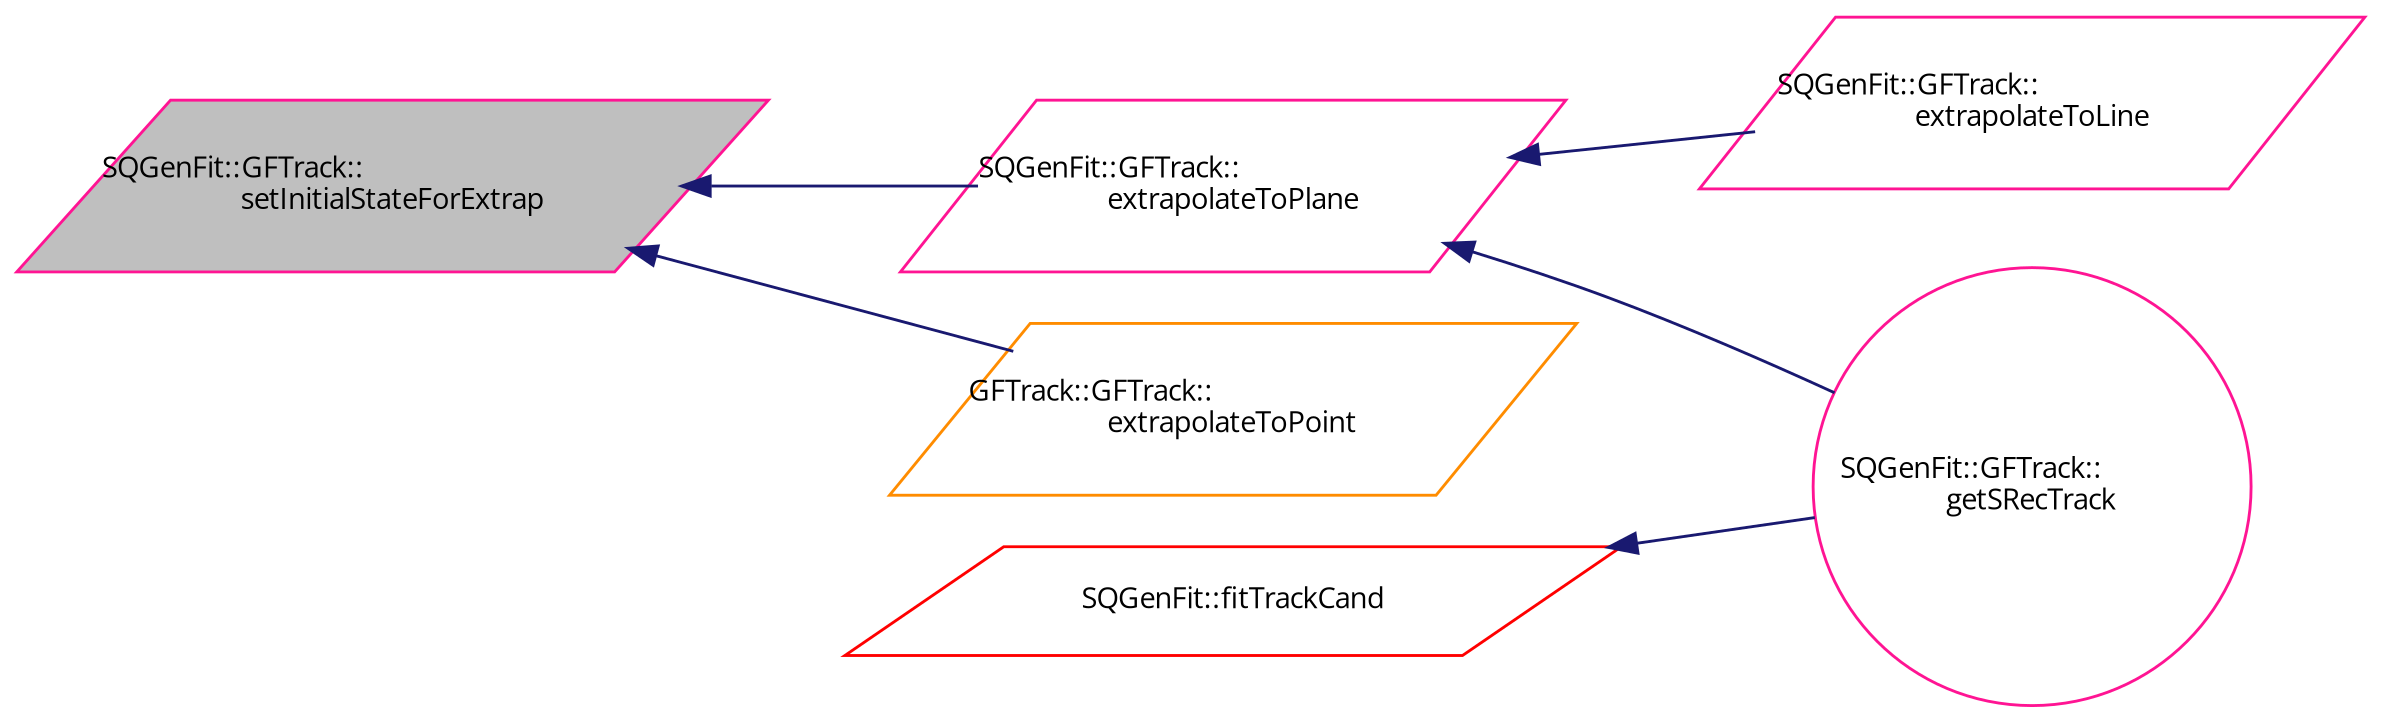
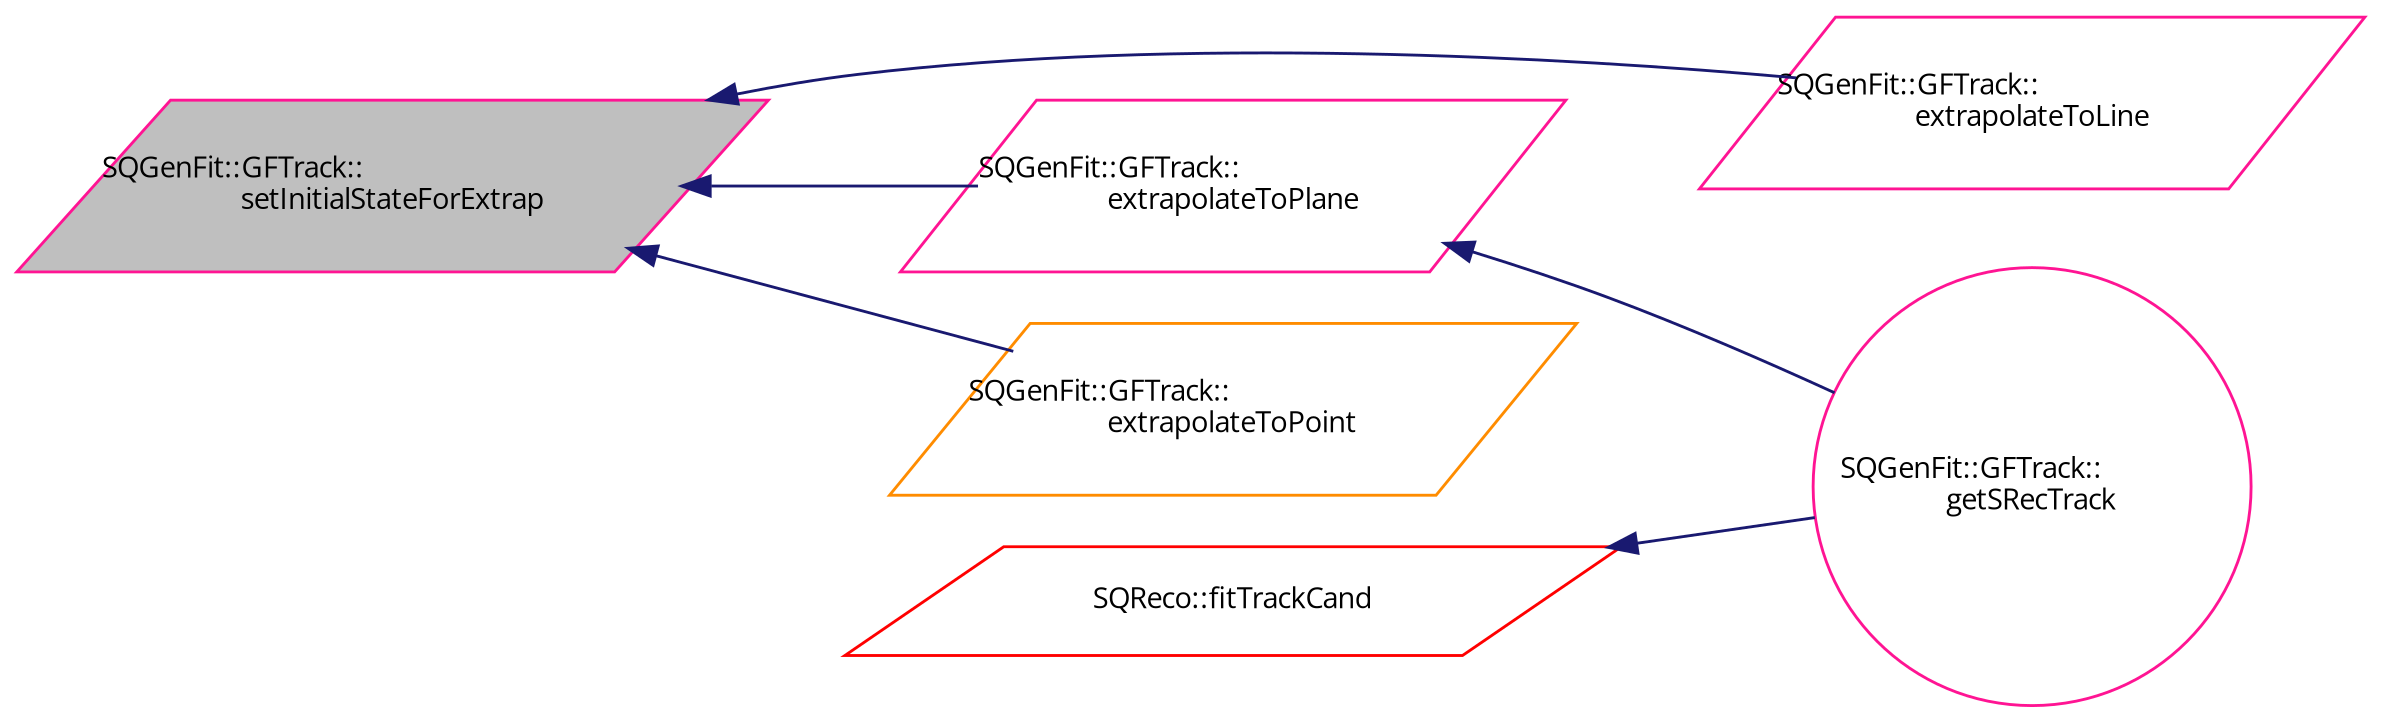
edge "SQGenFit::GFTrack:: extrapolateToLine" -> "SQGenFit::GFTrack:: extrapolateToPlane": now "SQGenFit::GFTrack:: extrapolateToLine" -> "SQGenFit::GFTrack:: setInitialStateForExtrap"
node "GFTrack::GFTrack:: extrapolateToPoint": label "GFTrack::GFTrack:: extrapolateToPoint" -> "SQGenFit::GFTrack:: extrapolateToPoint"
node "SQGenFit::fitTrackCand": label "SQGenFit::fitTrackCand" -> "SQReco::fitTrackCand"
